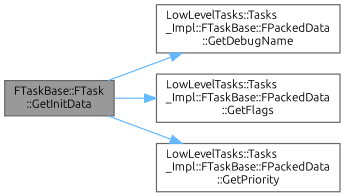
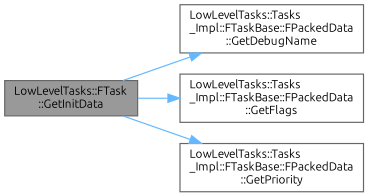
node "FTaskBase::FTask ::GetInitData": label "FTaskBase::FTask ::GetInitData" -> "LowLevelTasks::FTask ::GetInitData"
